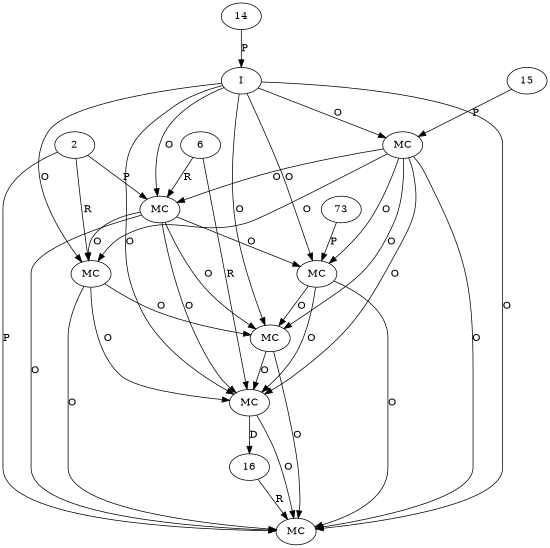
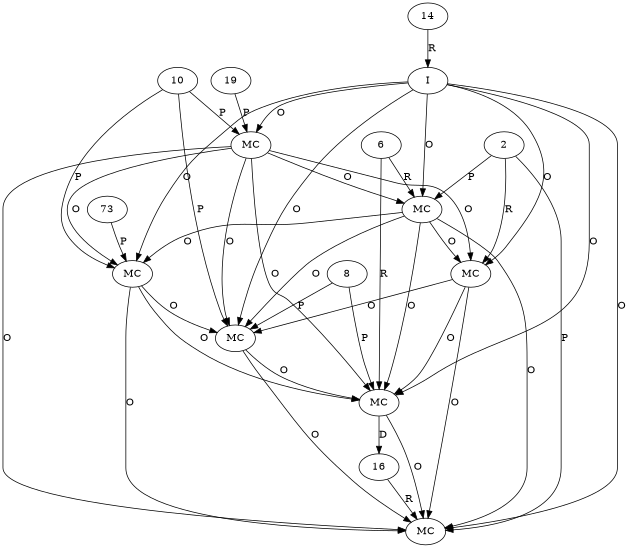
edge "14" -> "I": label "P" -> "R"
node "10": added
node "15": label "15" -> "19"
node "8": added
